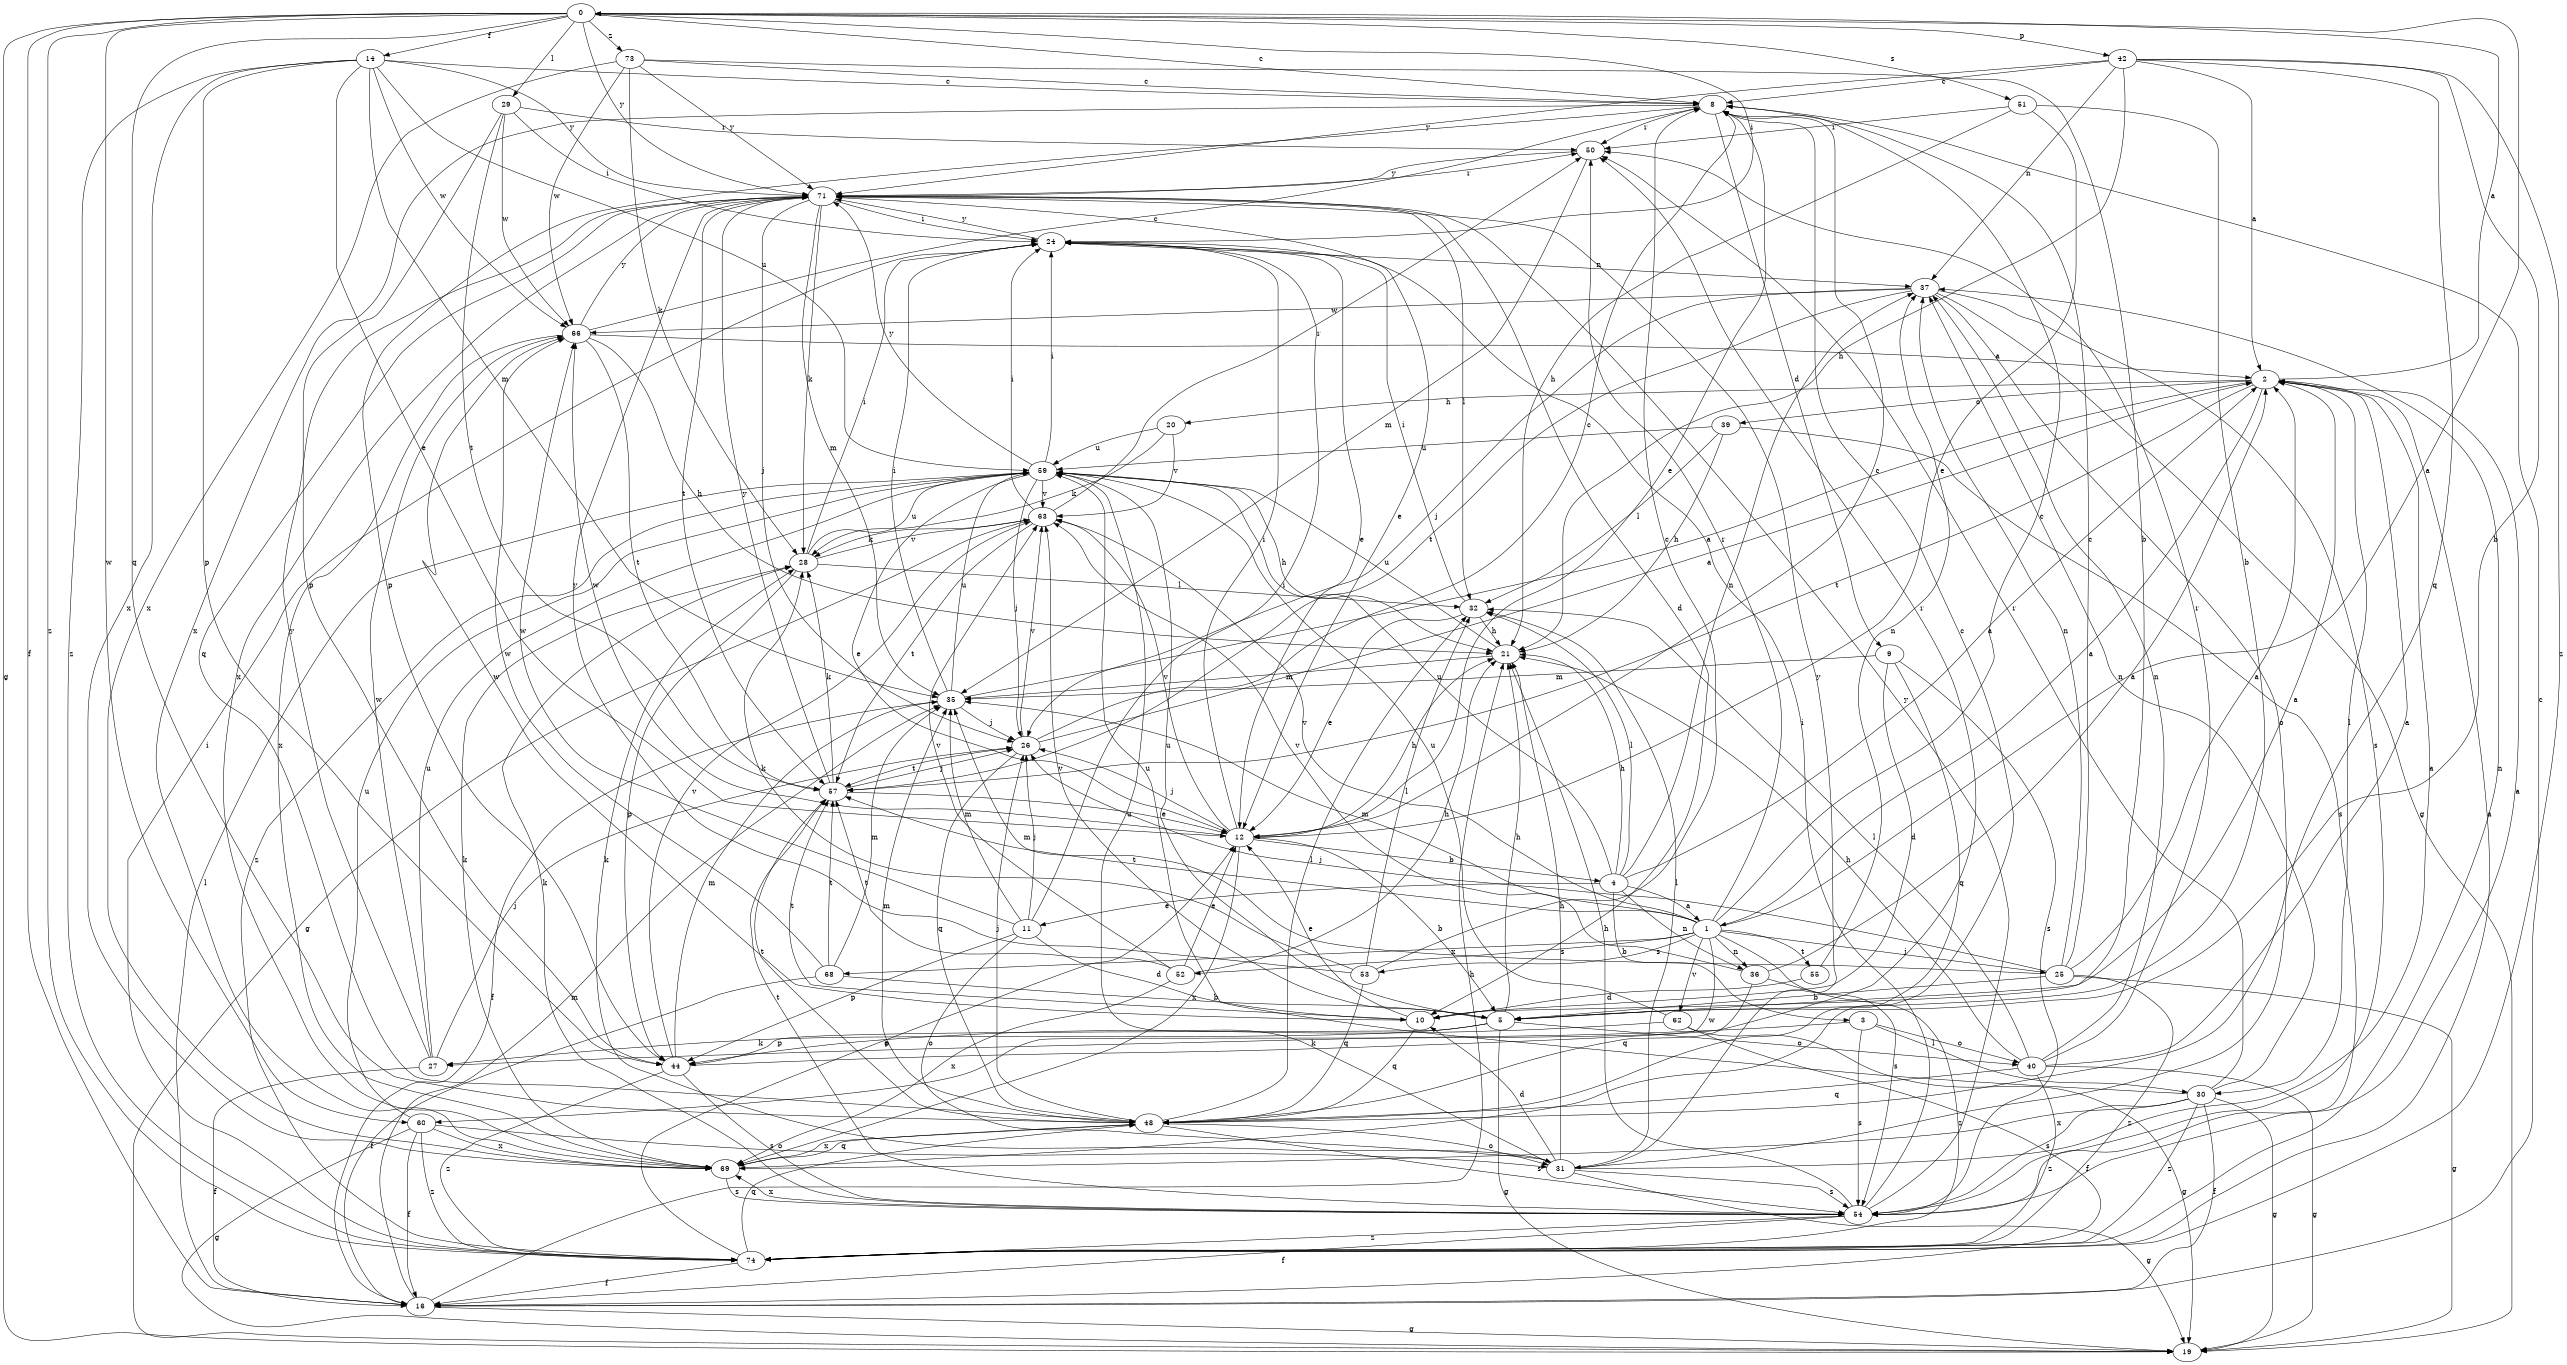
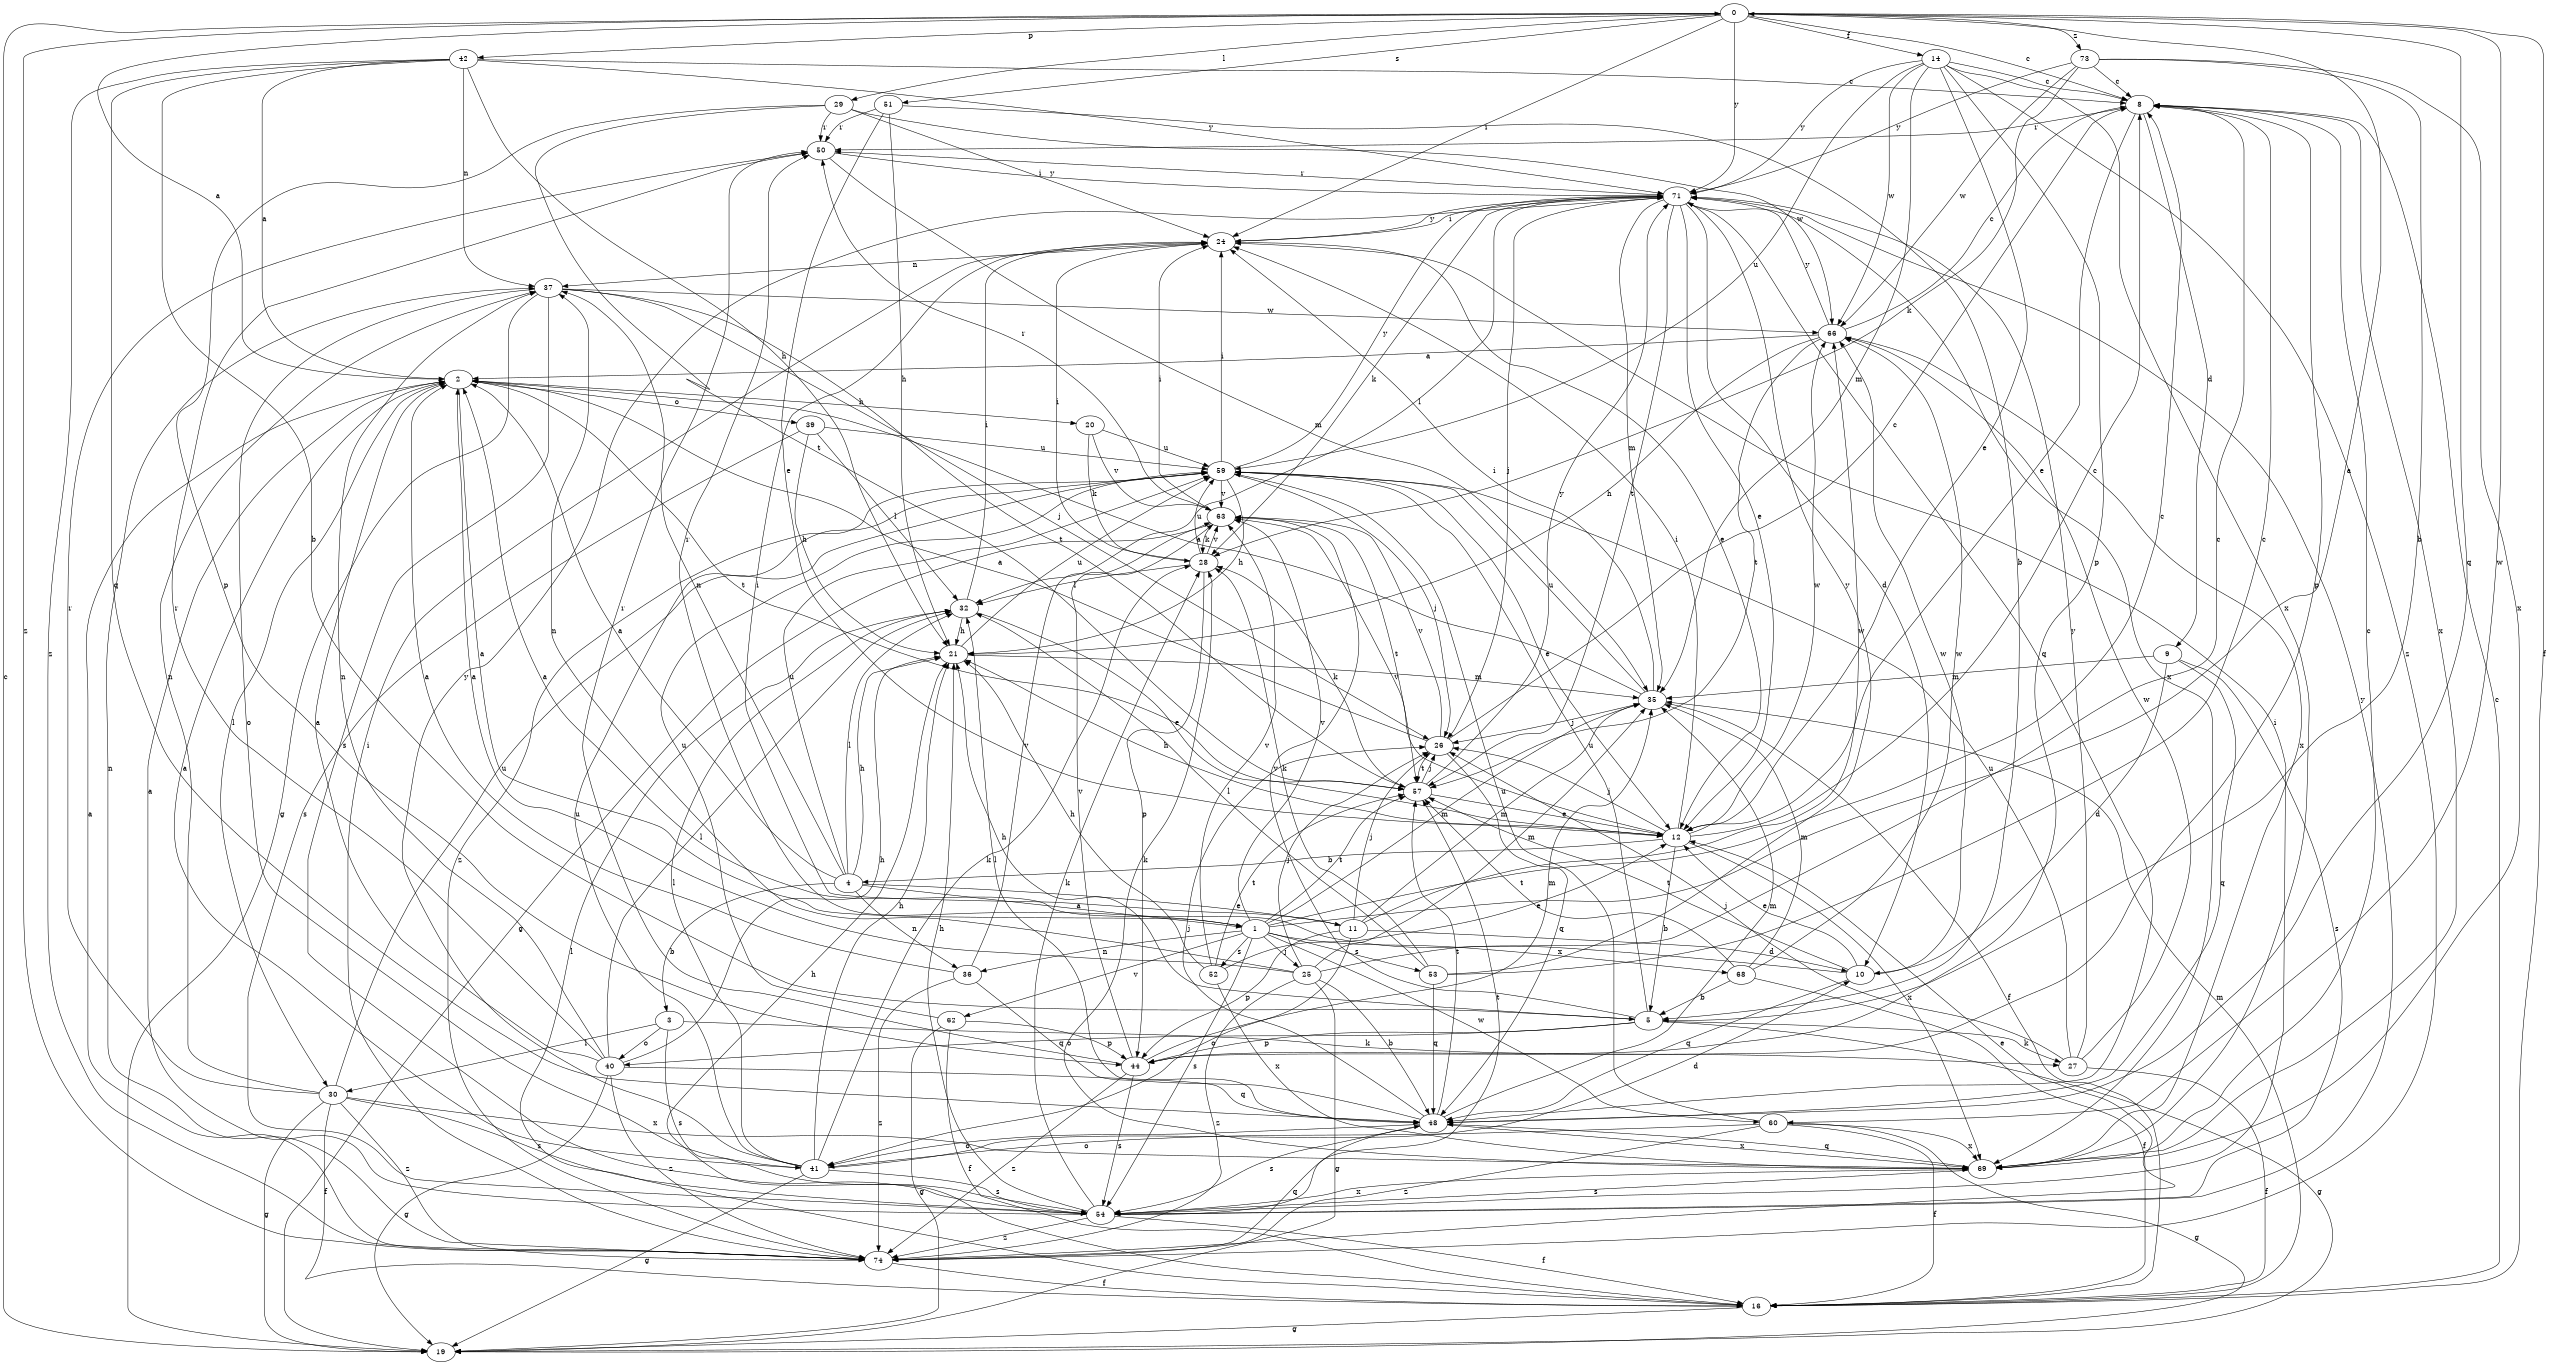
edge "0" -> "19": label "g" -> "c"
edge "16" -> "59": now "16" -> "32"
node "55": removed
edge "25" -> "5": now "25" -> "48"
node "31": label "31" -> "41"
